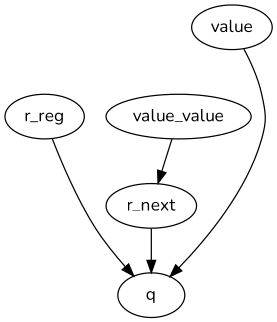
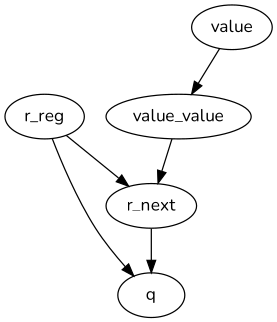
edge "r_reg" -> "r_next": added
edge "value" -> "q": now "value" -> "value_value"
